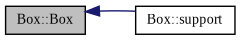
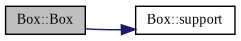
edge "Box::support" -> "Box::Box": reversed
